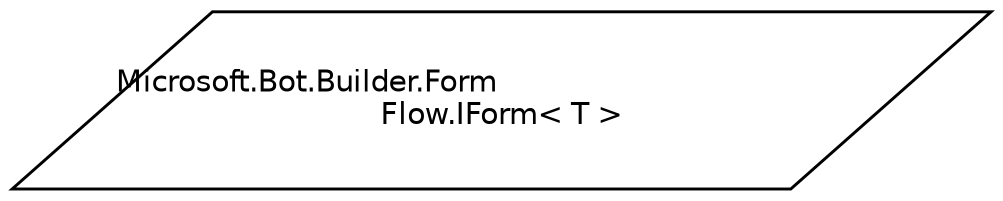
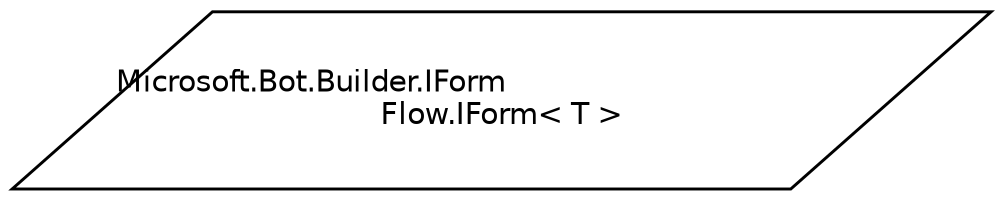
node "Microsoft.Bot.Builder.Form Flow.IForm< T >": label "Microsoft.Bot.Builder.Form Flow.IForm< T >" -> "Microsoft.Bot.Builder.IForm Flow.IForm< T >"
